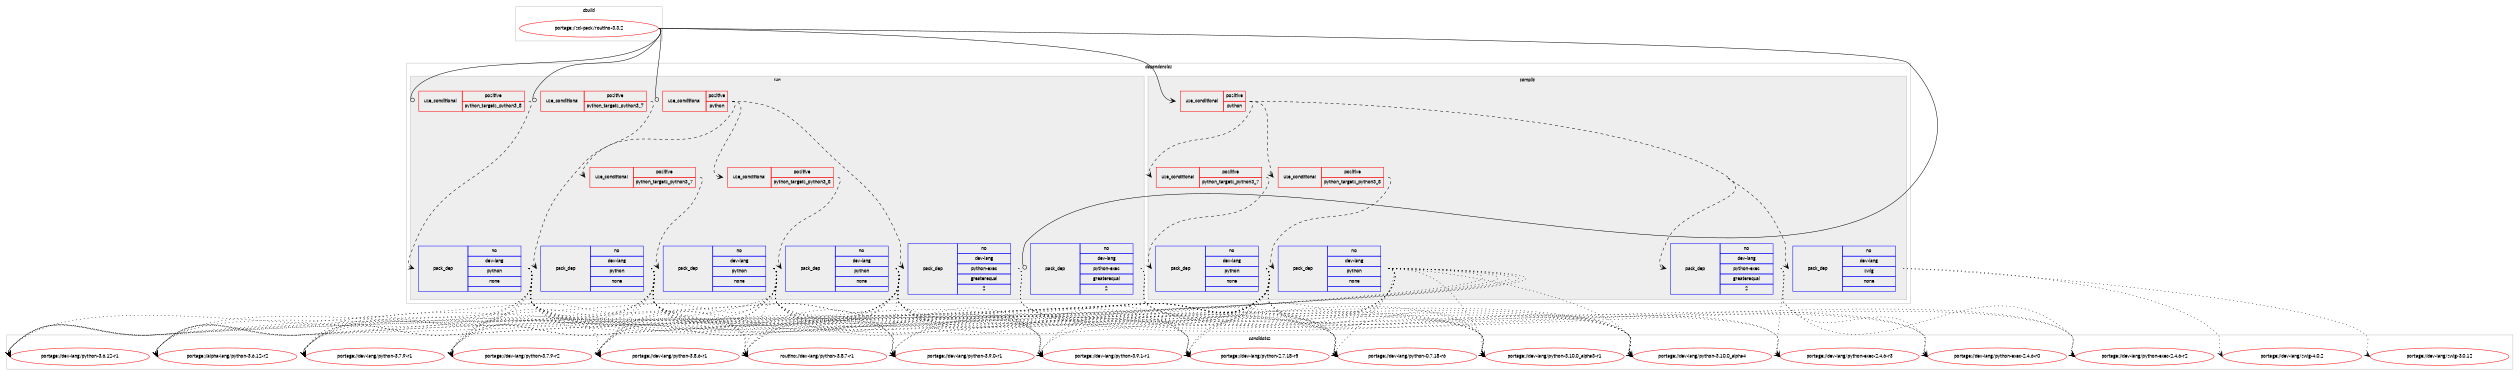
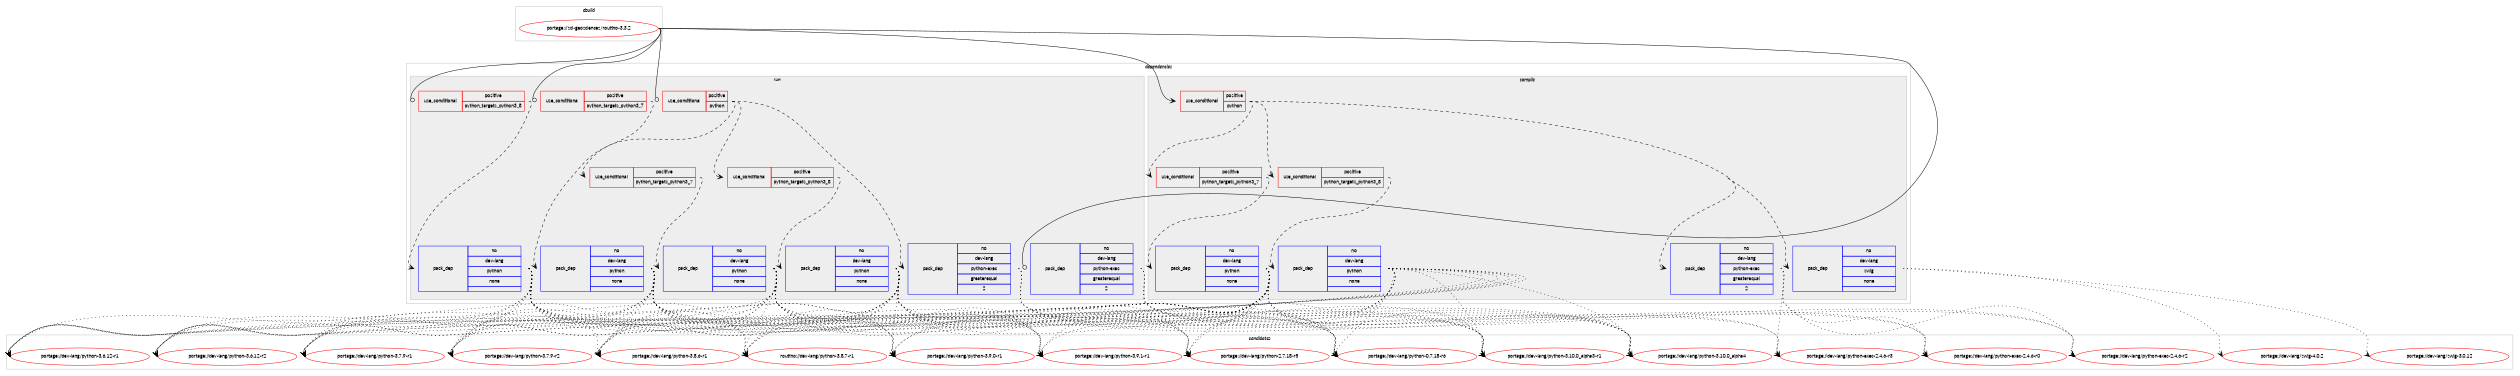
node "portage://sci-pack/routino-3.3.2": label "portage://sci-pack/routino-3.3.2" -> "portage://sci-geosciences/routino-3.3.2"
node "portage://alpha-lang/python-3.6.12-r2": label "portage://alpha-lang/python-3.6.12-r2" -> "portage://dev-lang/python-3.6.12-r2"
